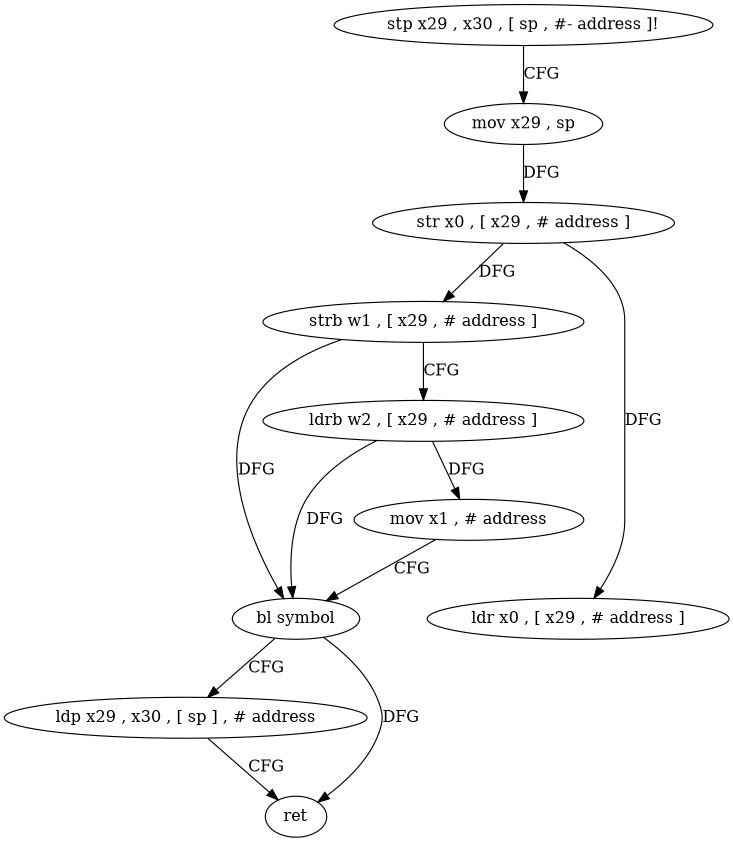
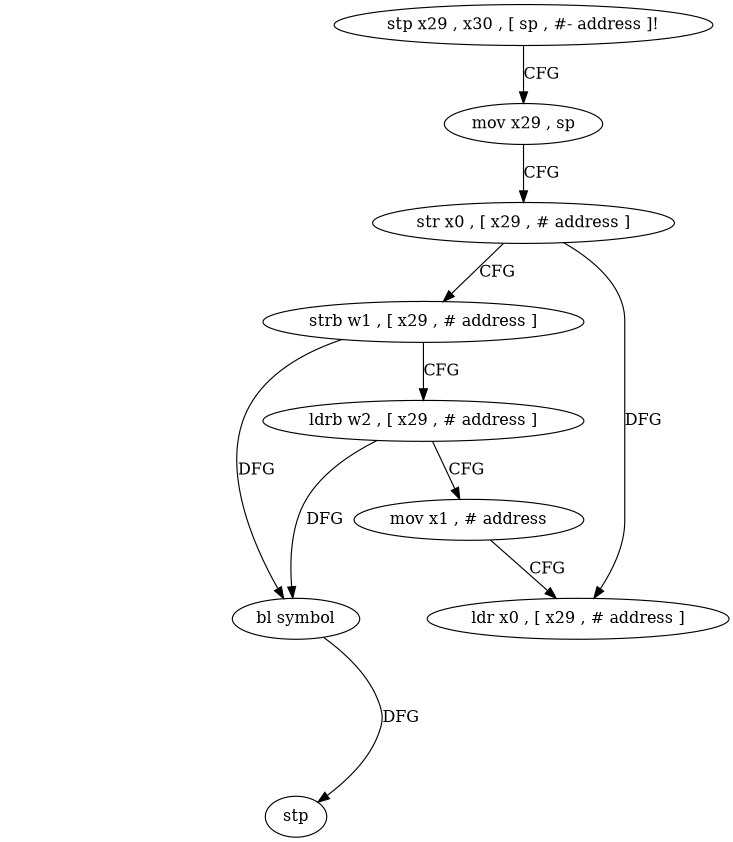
edge "mov x29 , sp" -> "str x0 , [ x29 , # address ]": label "DFG" -> "CFG"
edge "str x0 , [ x29 , # address ]" -> "strb w1 , [ x29 , # address ]": label "DFG" -> "CFG"
edge "ldrb w2 , [ x29 , # address ]" -> "mov x1 , # address": label "DFG" -> "CFG"
edge "mov x1 , # address" -> "bl symbol": now "mov x1 , # address" -> "ldr x0 , [ x29 , # address ]"
node "ldp x29 , x30 , [ sp ] , # address": removed
node "ret": label "ret" -> "stp"
